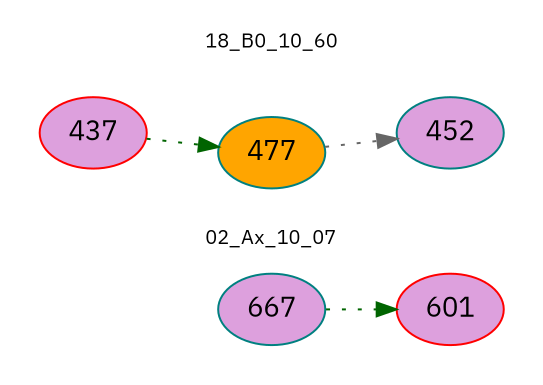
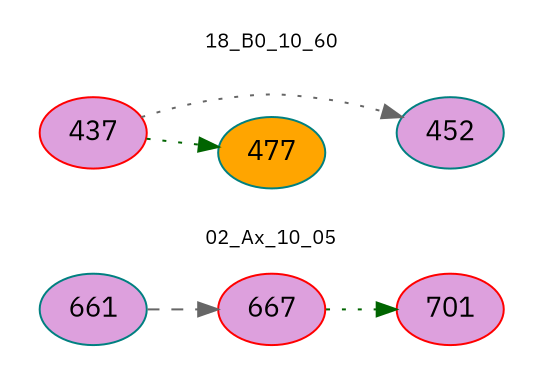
edge "477" -> "452": now "437" -> "452"
cluster "02_Ax_10_07": label "02_Ax_10_07" -> "02_Ax_10_05"
node "661": added
node "667": color teal -> red
node "601": label "601" -> "701"
